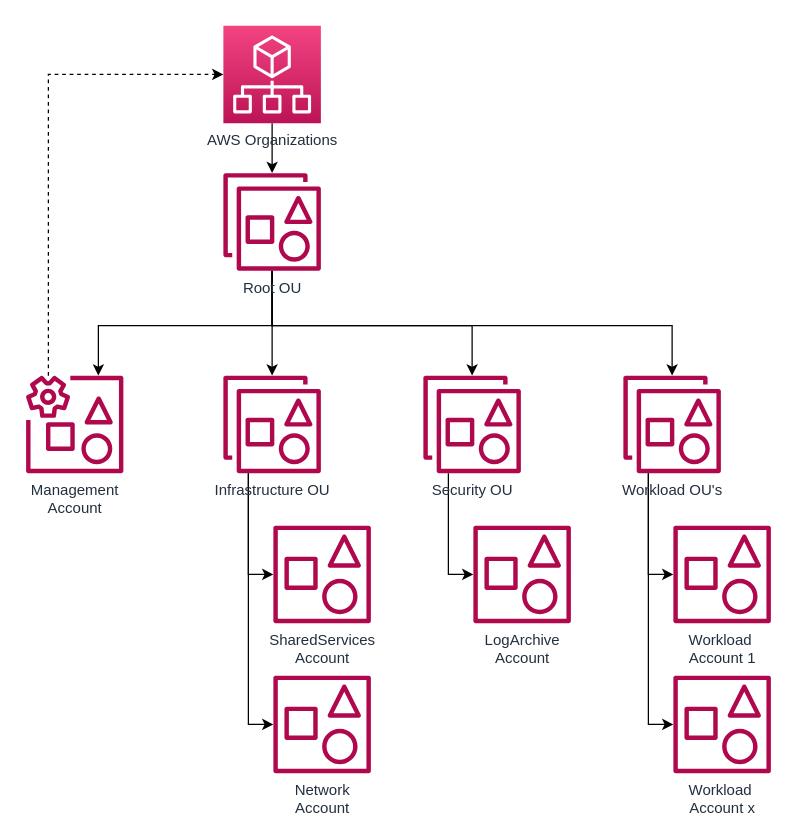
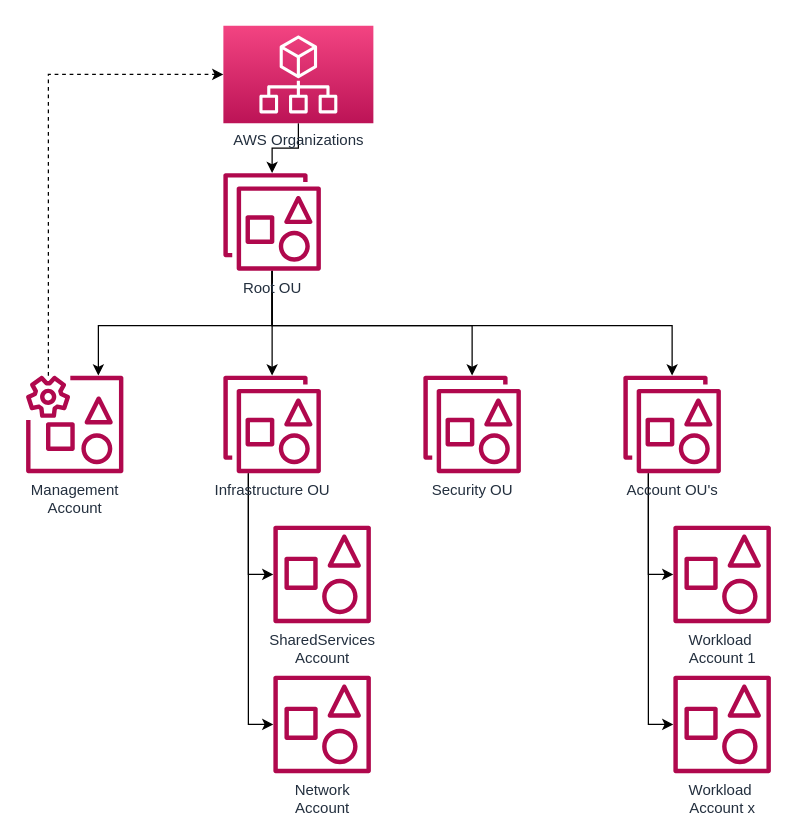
node "AWS Organizations": size 98x98 -> 150x98
node "Workload OU's": label "Workload OU's" -> "Account OU's"
edge "Security OU" -> "LogArchive Account": removed
node "LogArchive Account": removed
